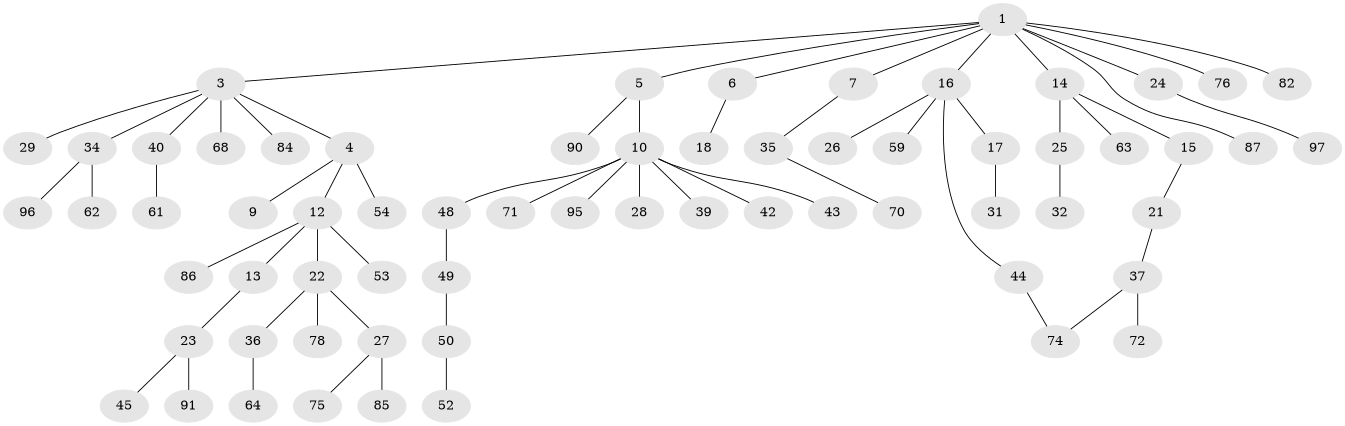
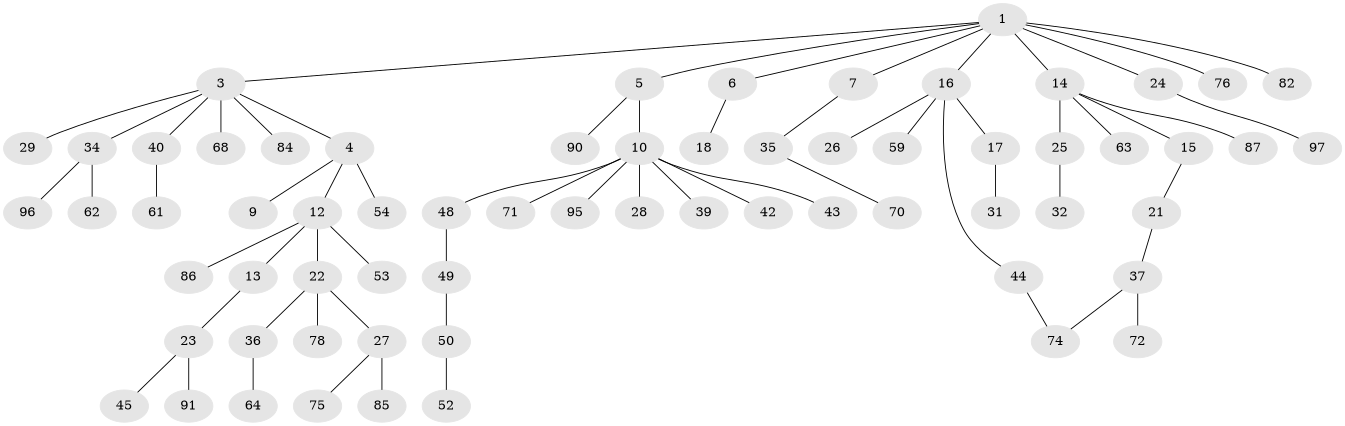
edge "1" -- "87": now "14" -- "87"
